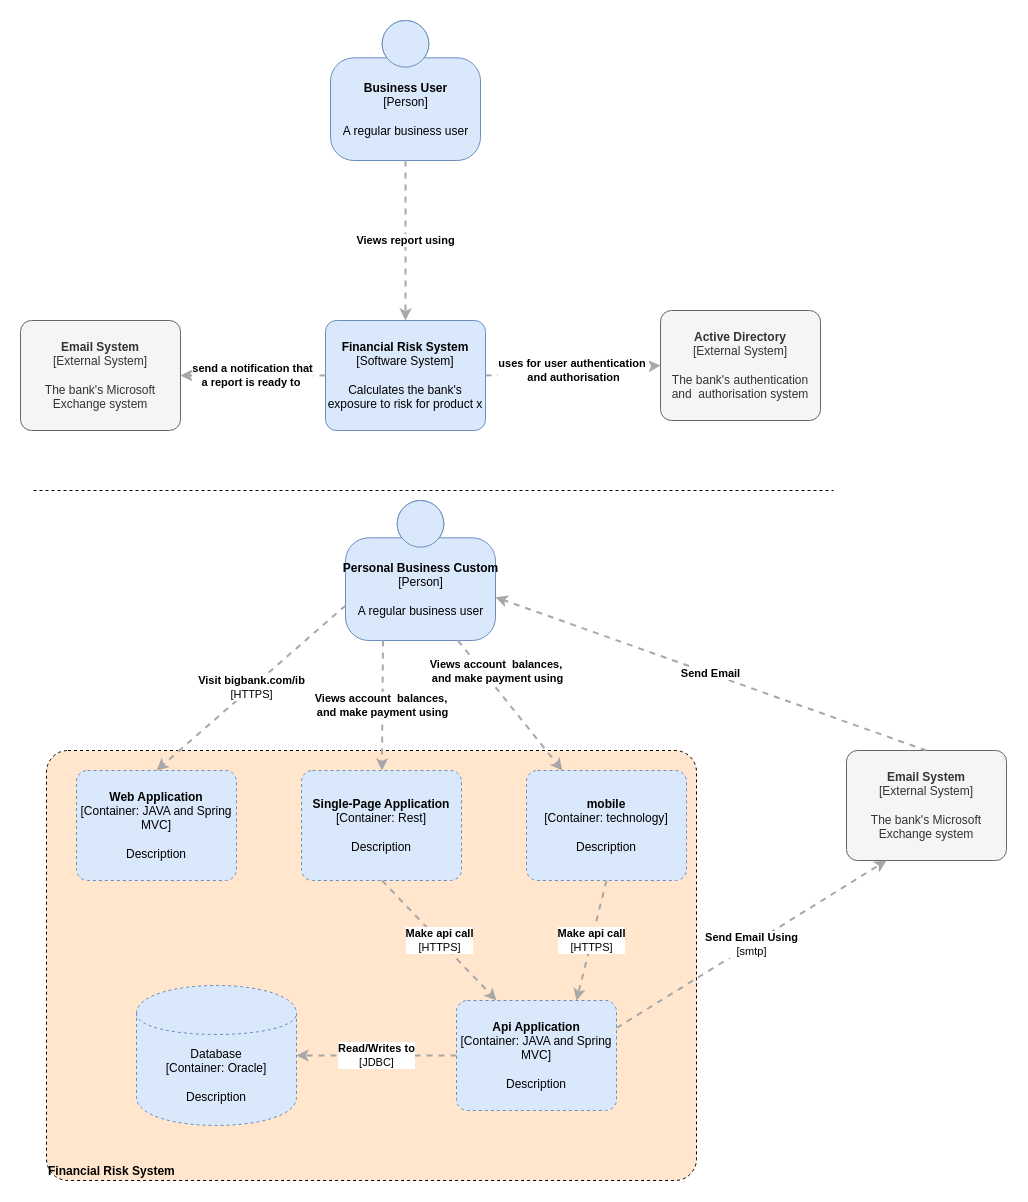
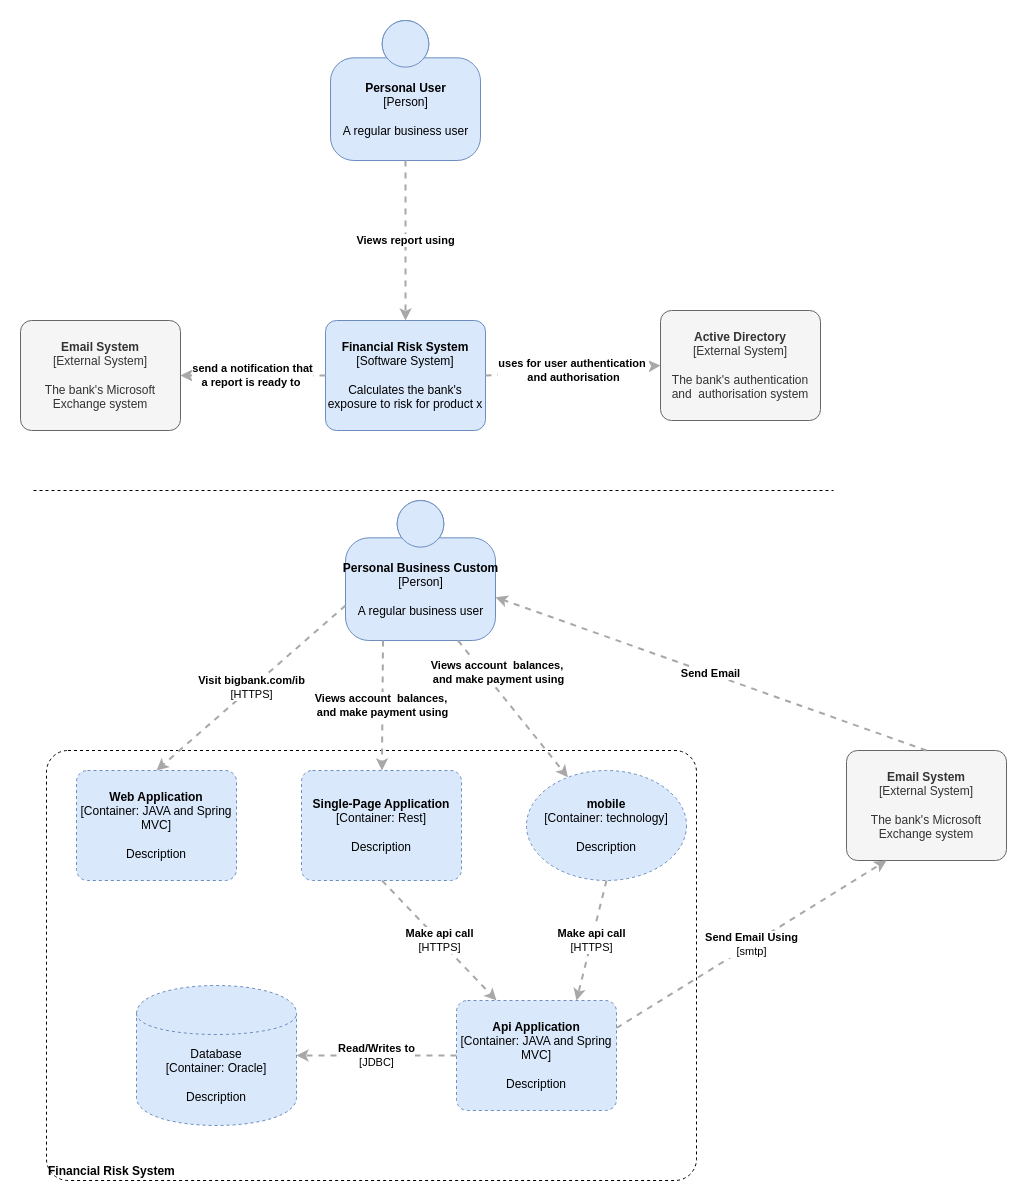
node "Business User [Person] A regular business user": label "Business User [Person] A regular business user" -> "Personal User [Person] A regular business user"
node "mobile [Container: technology] Description": shape rounded rectangle -> ellipse
node "Financial Risk System": fillcolor #ffe6cc -> #ffffff
